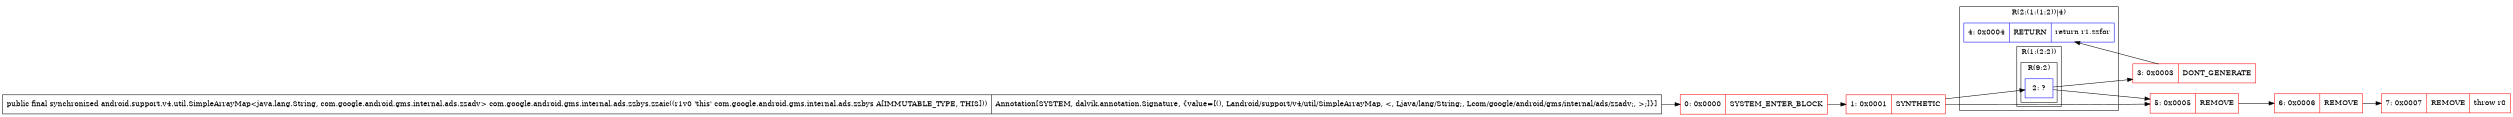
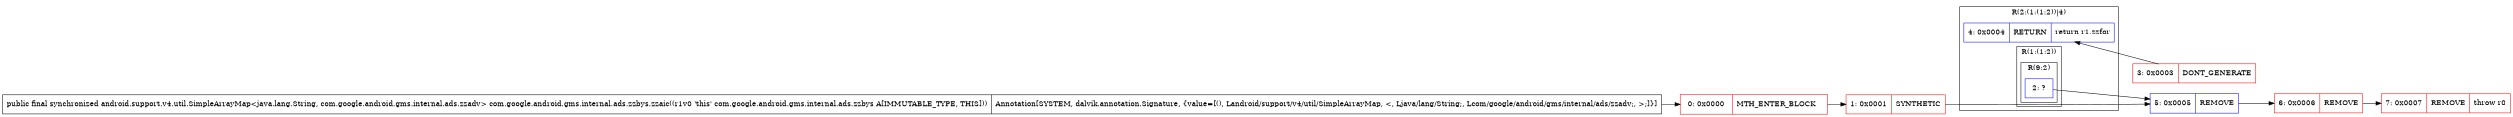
cluster "R(1:(2:2))": label "R(1:(2:2))" -> "R(1:(1:2))"
edge "2: ?" -> "3: 0x0003": removed
edge "1: 0x0001" -> "2: ?": removed
node "5: 0x0005": color red -> blue
node "0: 0x0000": text "SYSTEM_ENTER_BLOCK" -> "MTH_ENTER_BLOCK"
